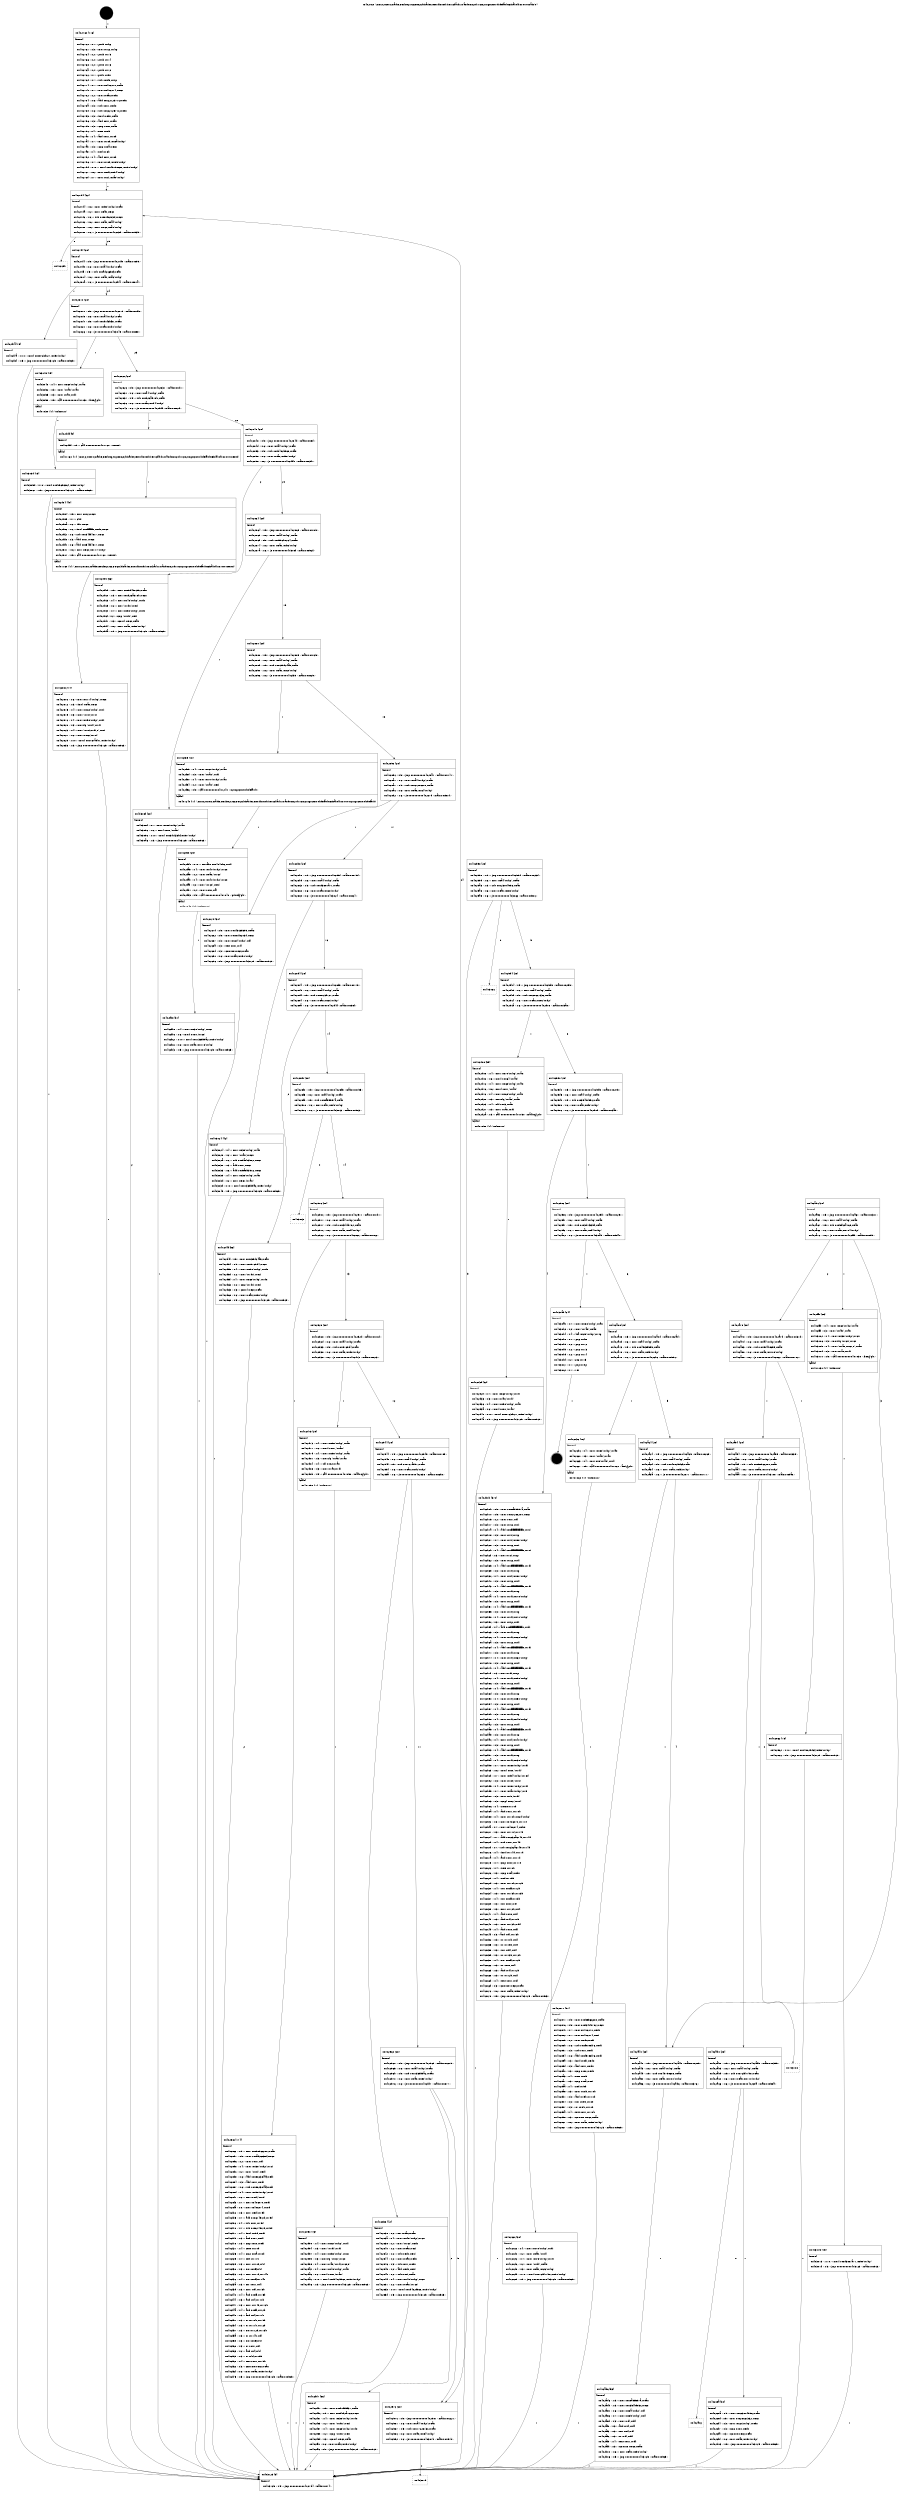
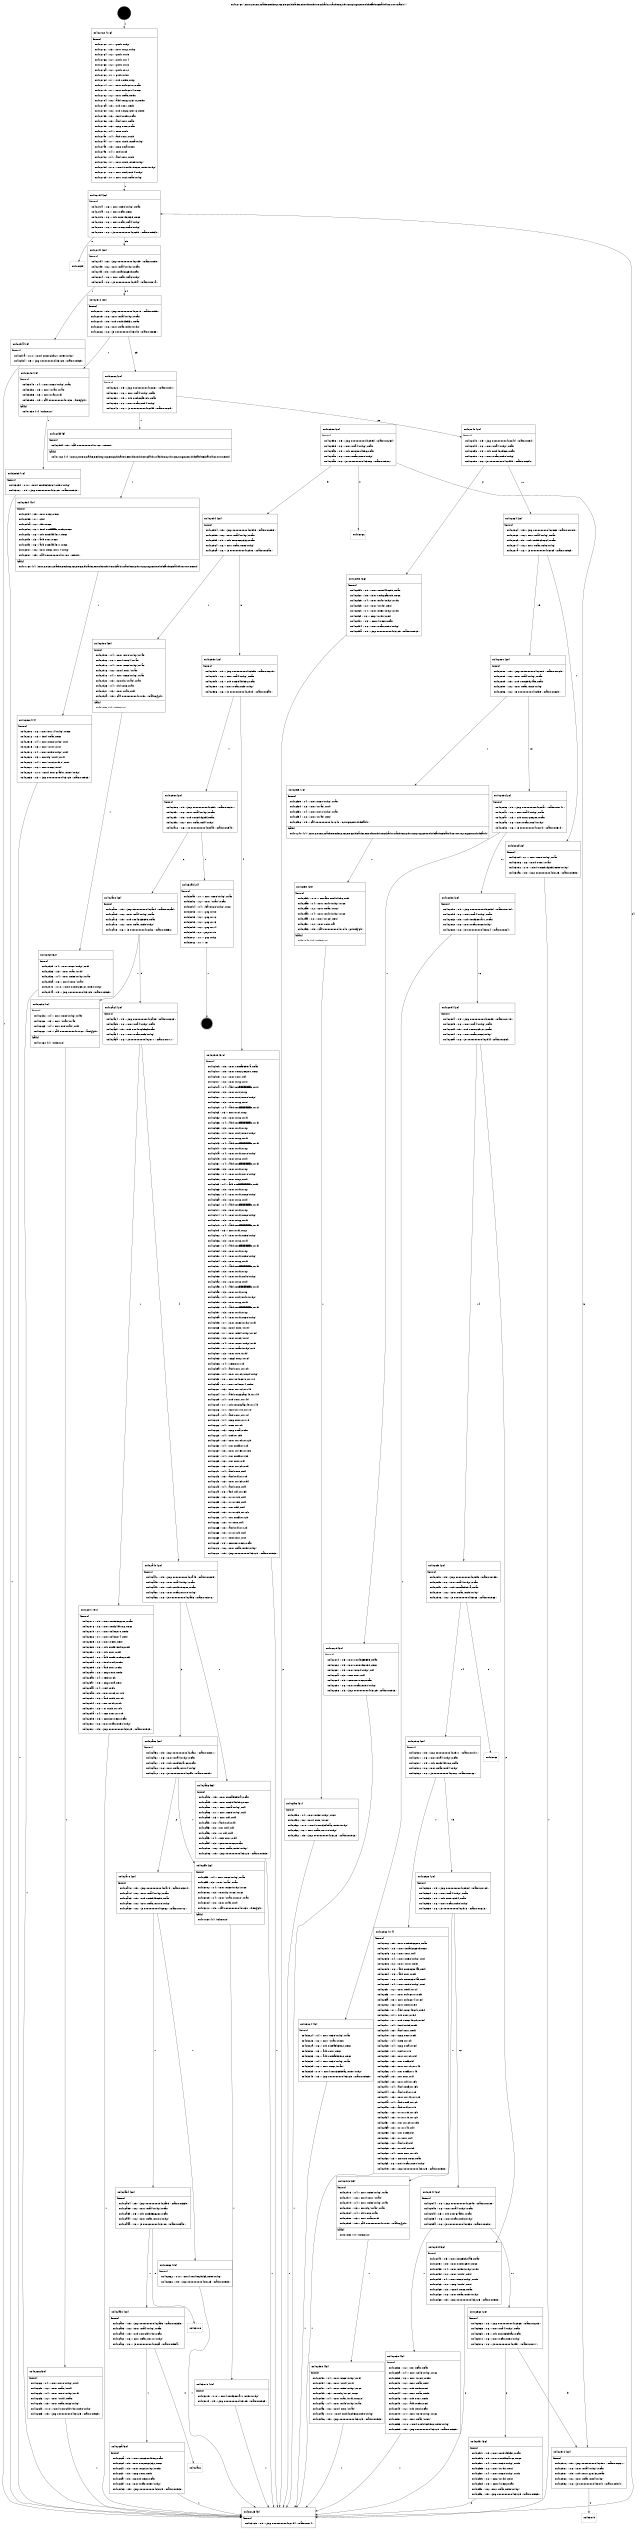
edge "0x402a5c [28]" -> "0x402a40 [28]": reversed
